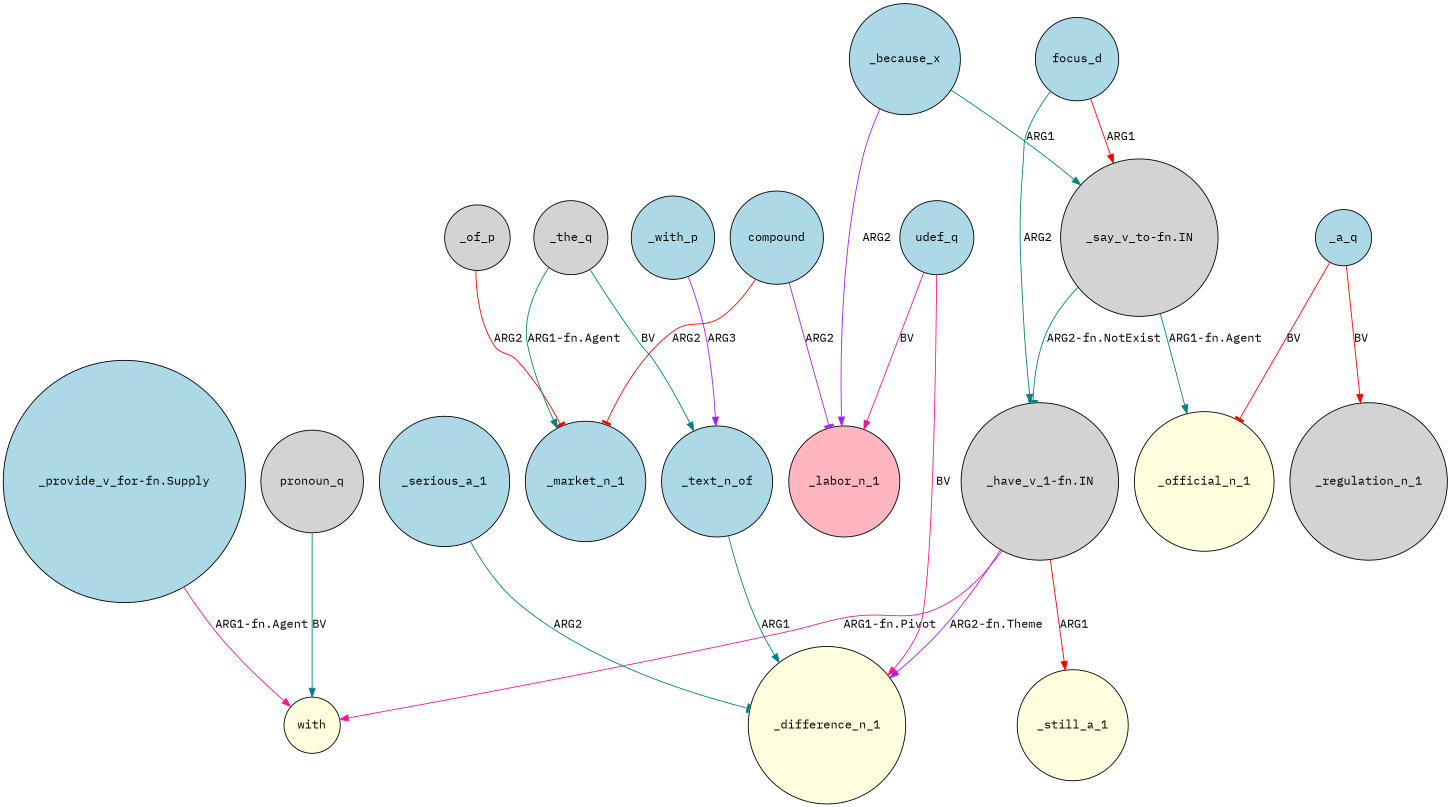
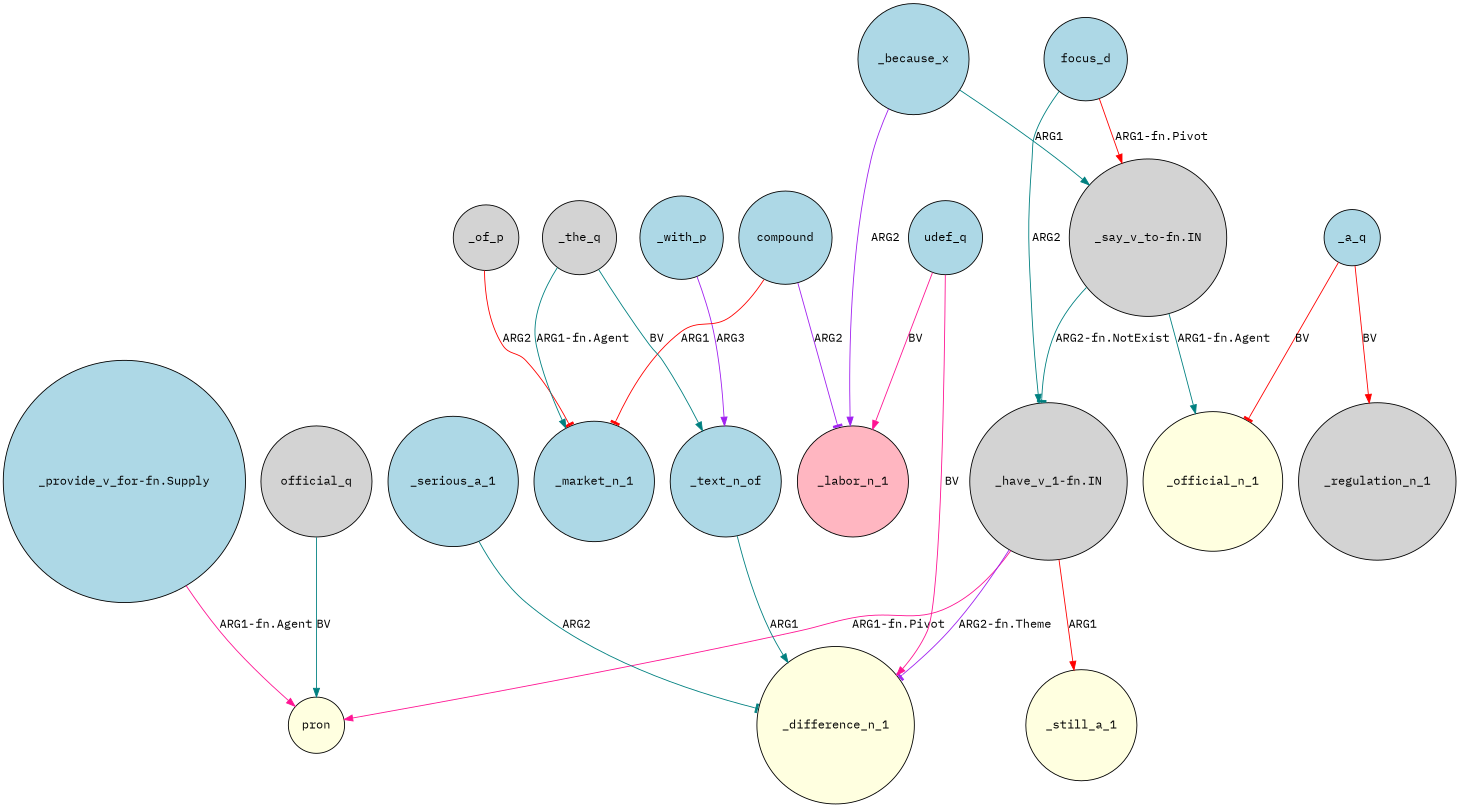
edge "focus_d" -> "_say_v_to-fn.IN": label "ARG1" -> "ARG1-fn.Pivot"
edge "compound" -> "_market_n_1": label "ARG2" -> "ARG1"
node "pronoun_q": label "pronoun_q" -> "official_q"
edge "_have_v_1-fn.IN" -> "_difference_n_1": arrowhead normal -> tee
node "with": label "with" -> "pron"
